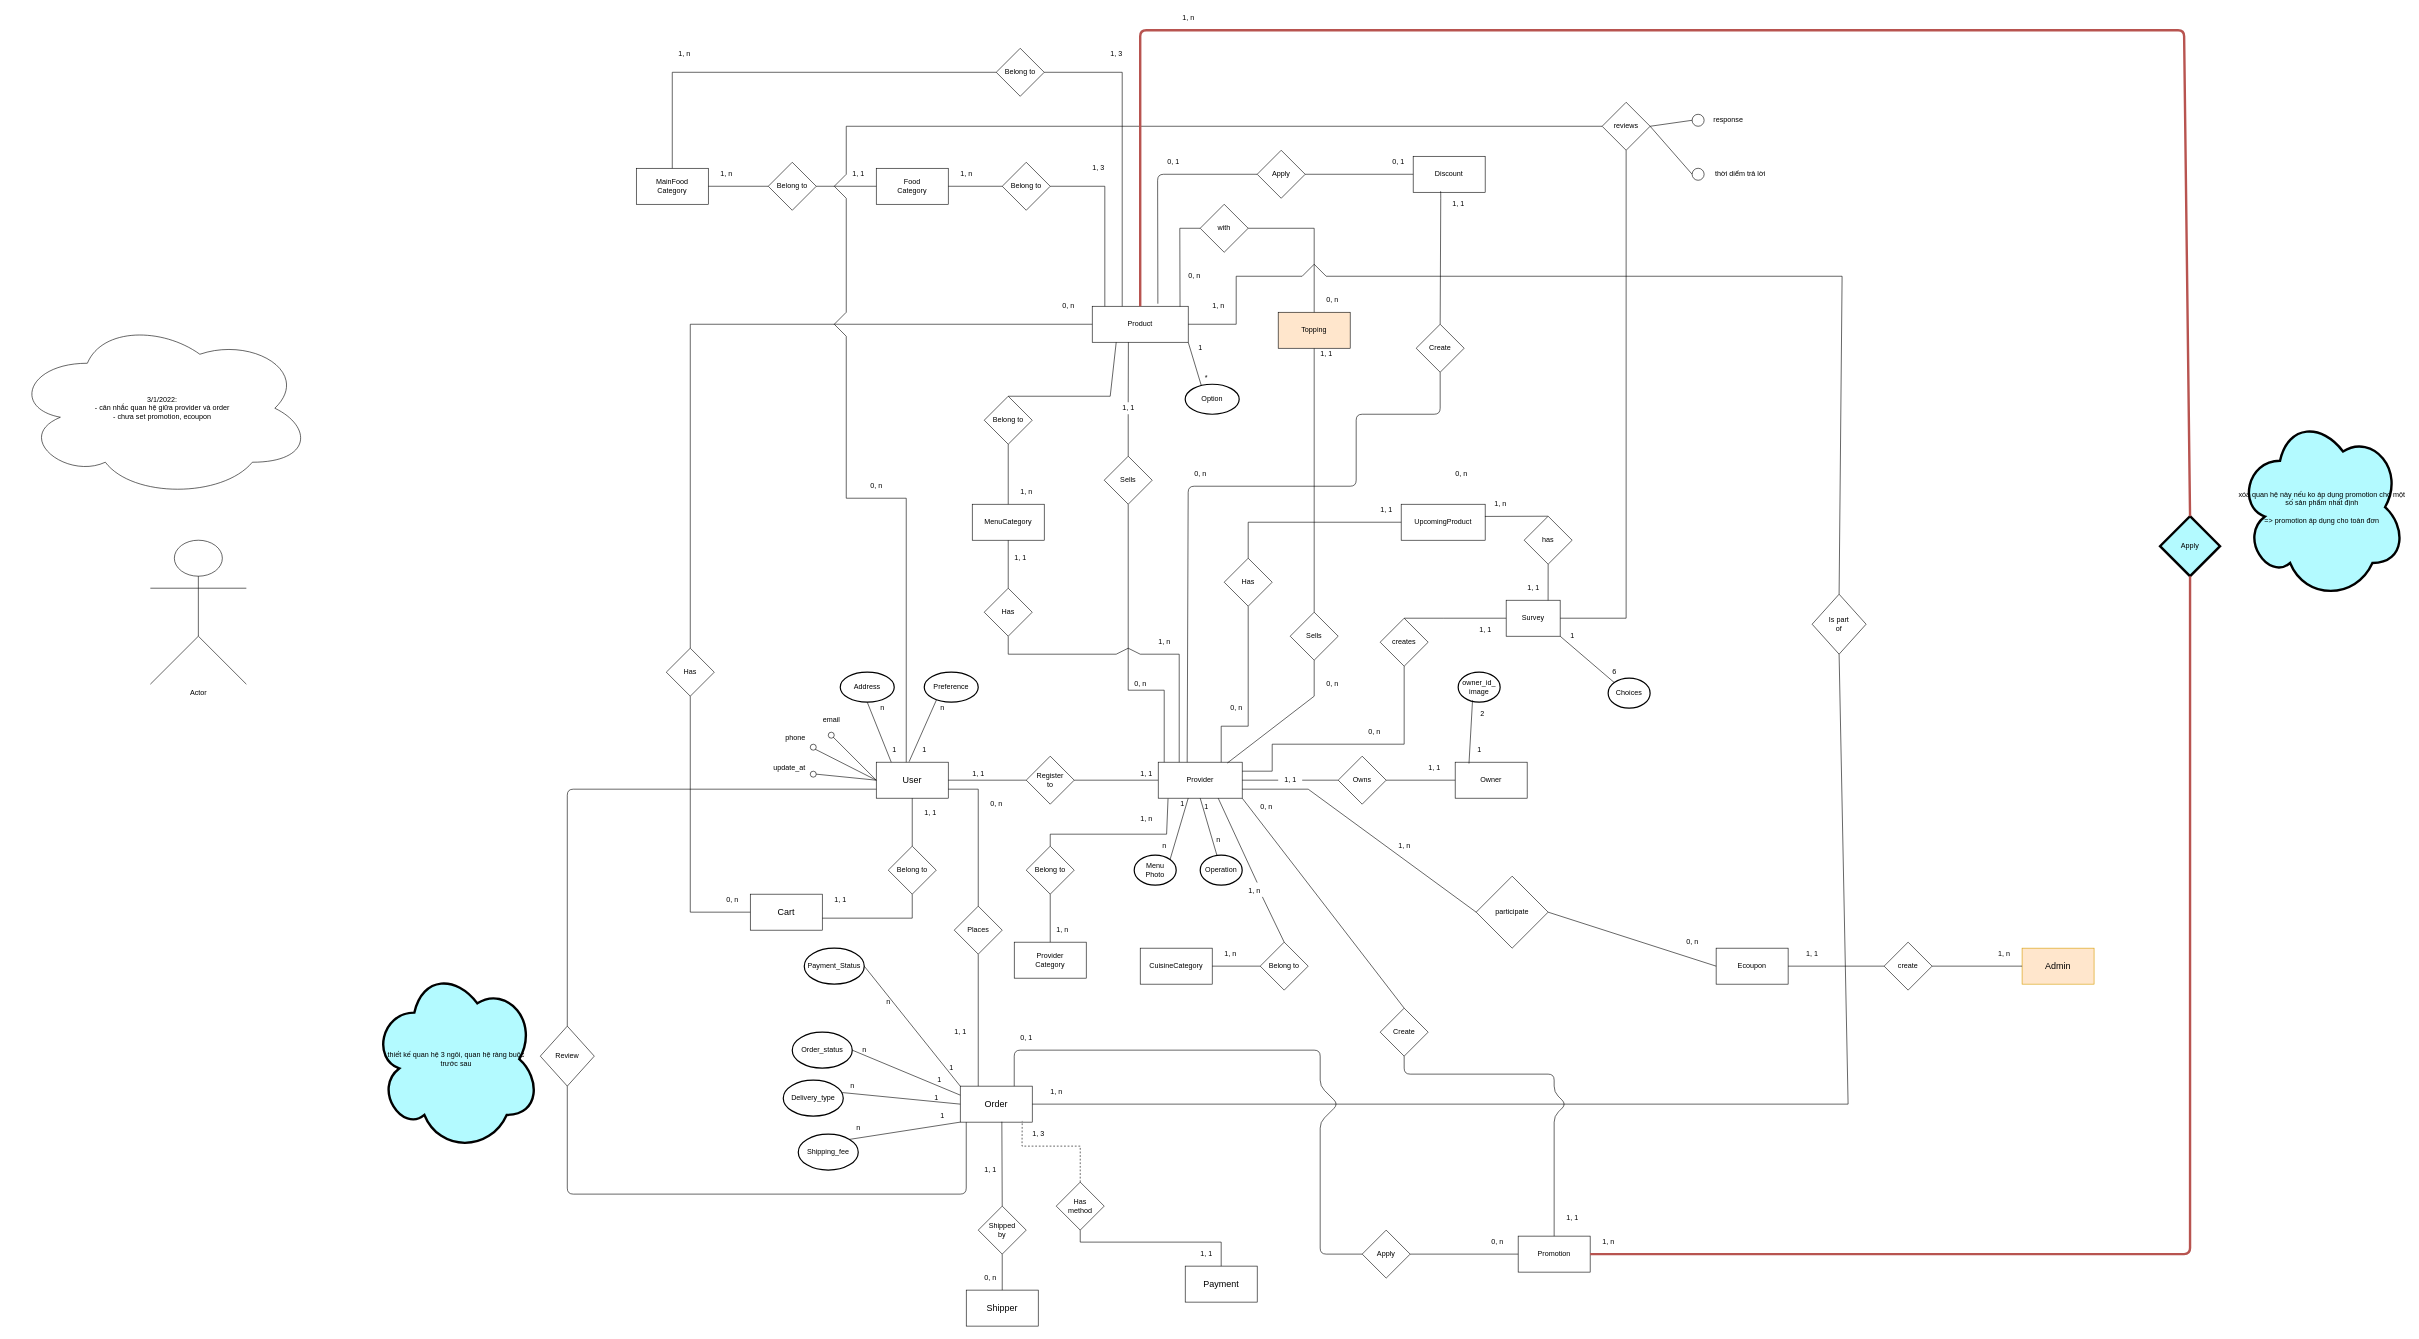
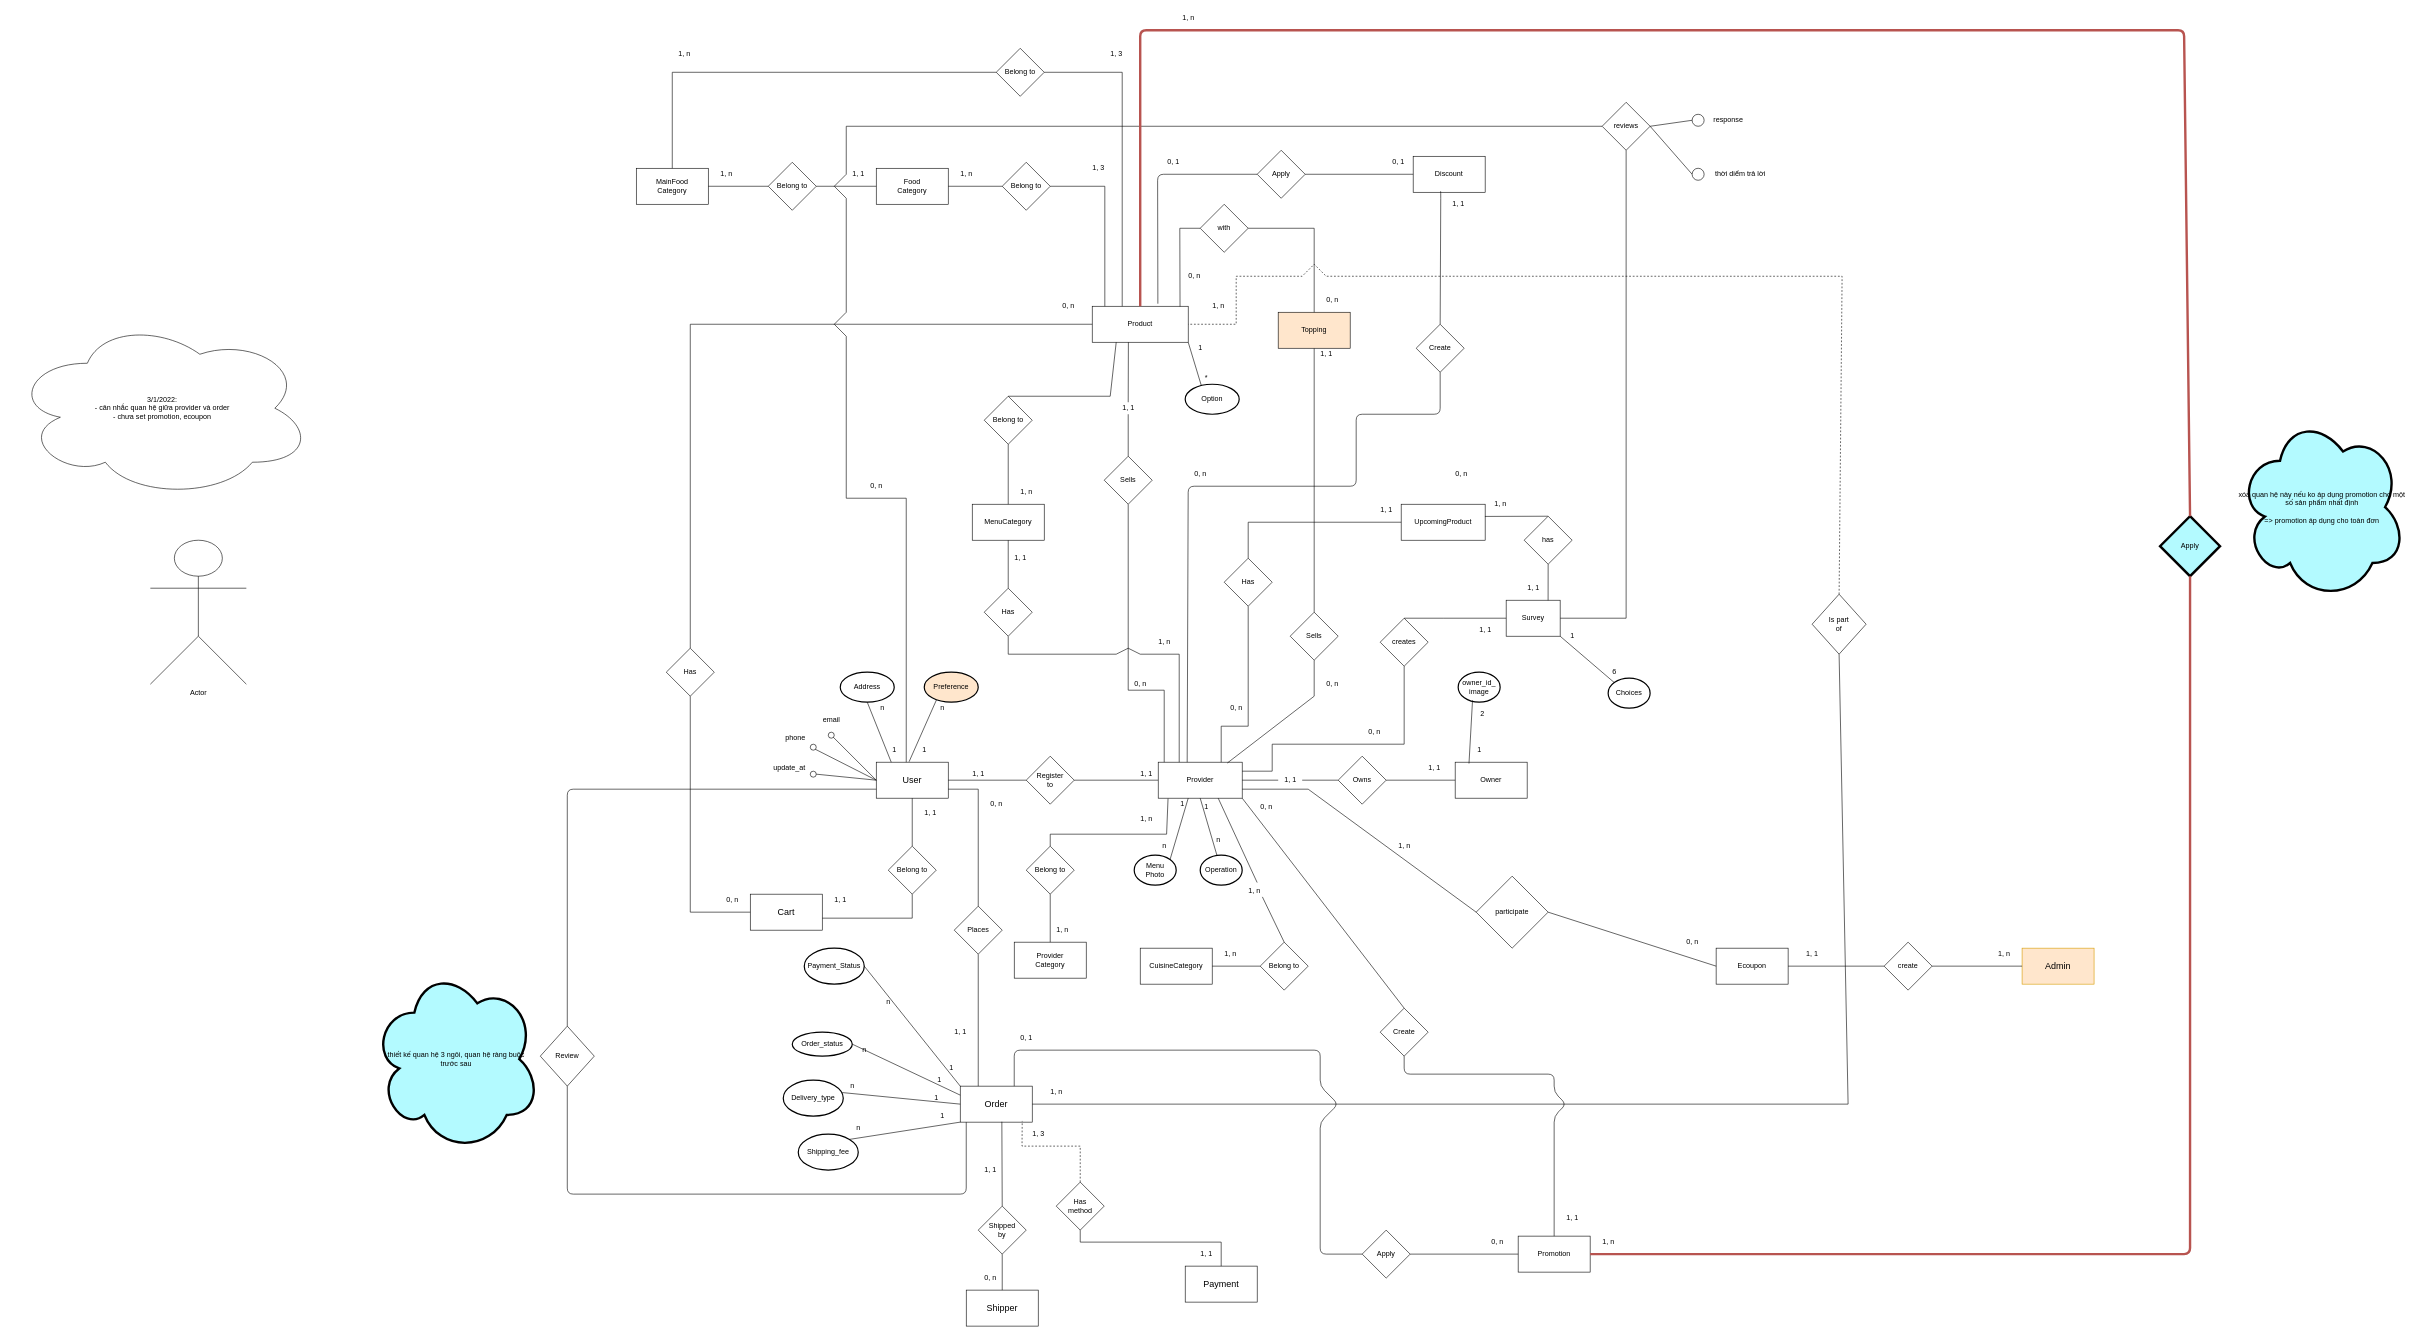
edge "Product" -- "Is part of": style solid -> dashed
node "Preference": fillcolor #ffffff -> #ffe6cc
node "Order_status": size 60x36 -> 60x24
